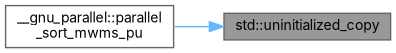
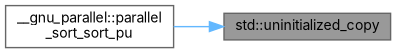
node "__gnu_parallel::parallel _sort_mwms_pu": label "__gnu_parallel::parallel _sort_mwms_pu" -> "__gnu_parallel::parallel _sort_sort_pu"
